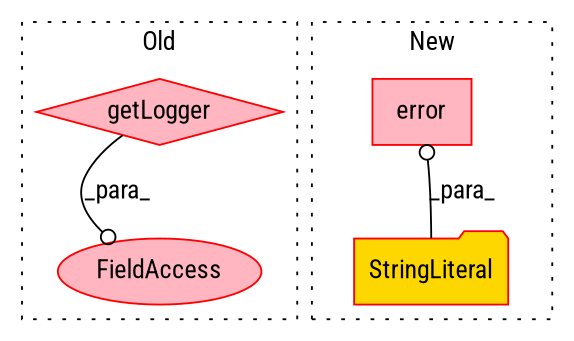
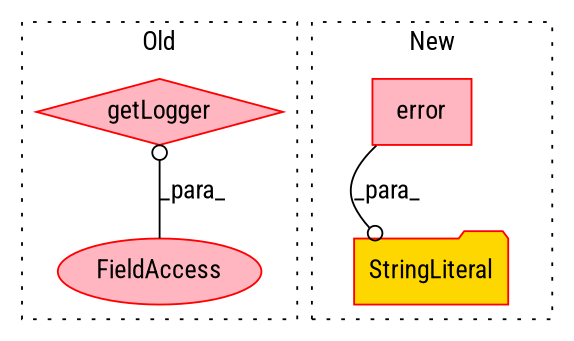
edge "getLogger" -> "FieldAccess": reversed
edge "StringLiteral" -> "error": reversed
